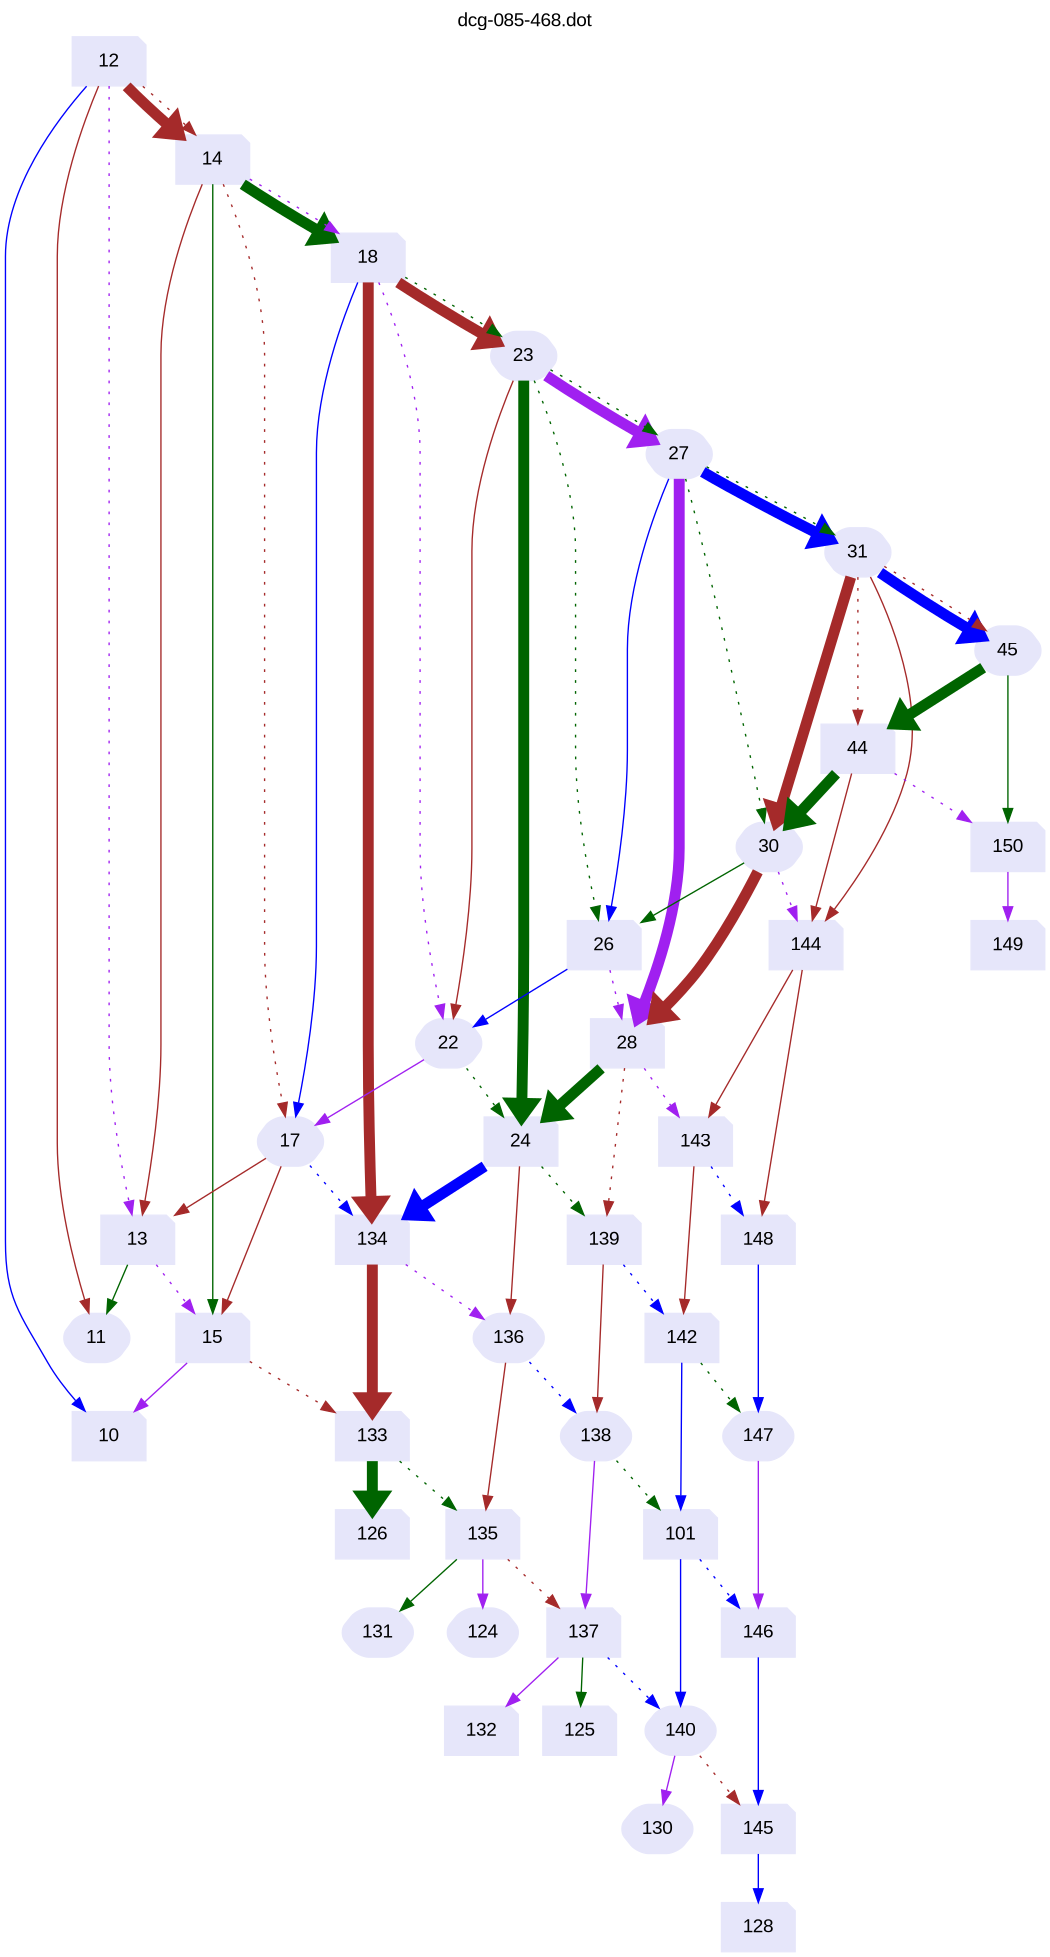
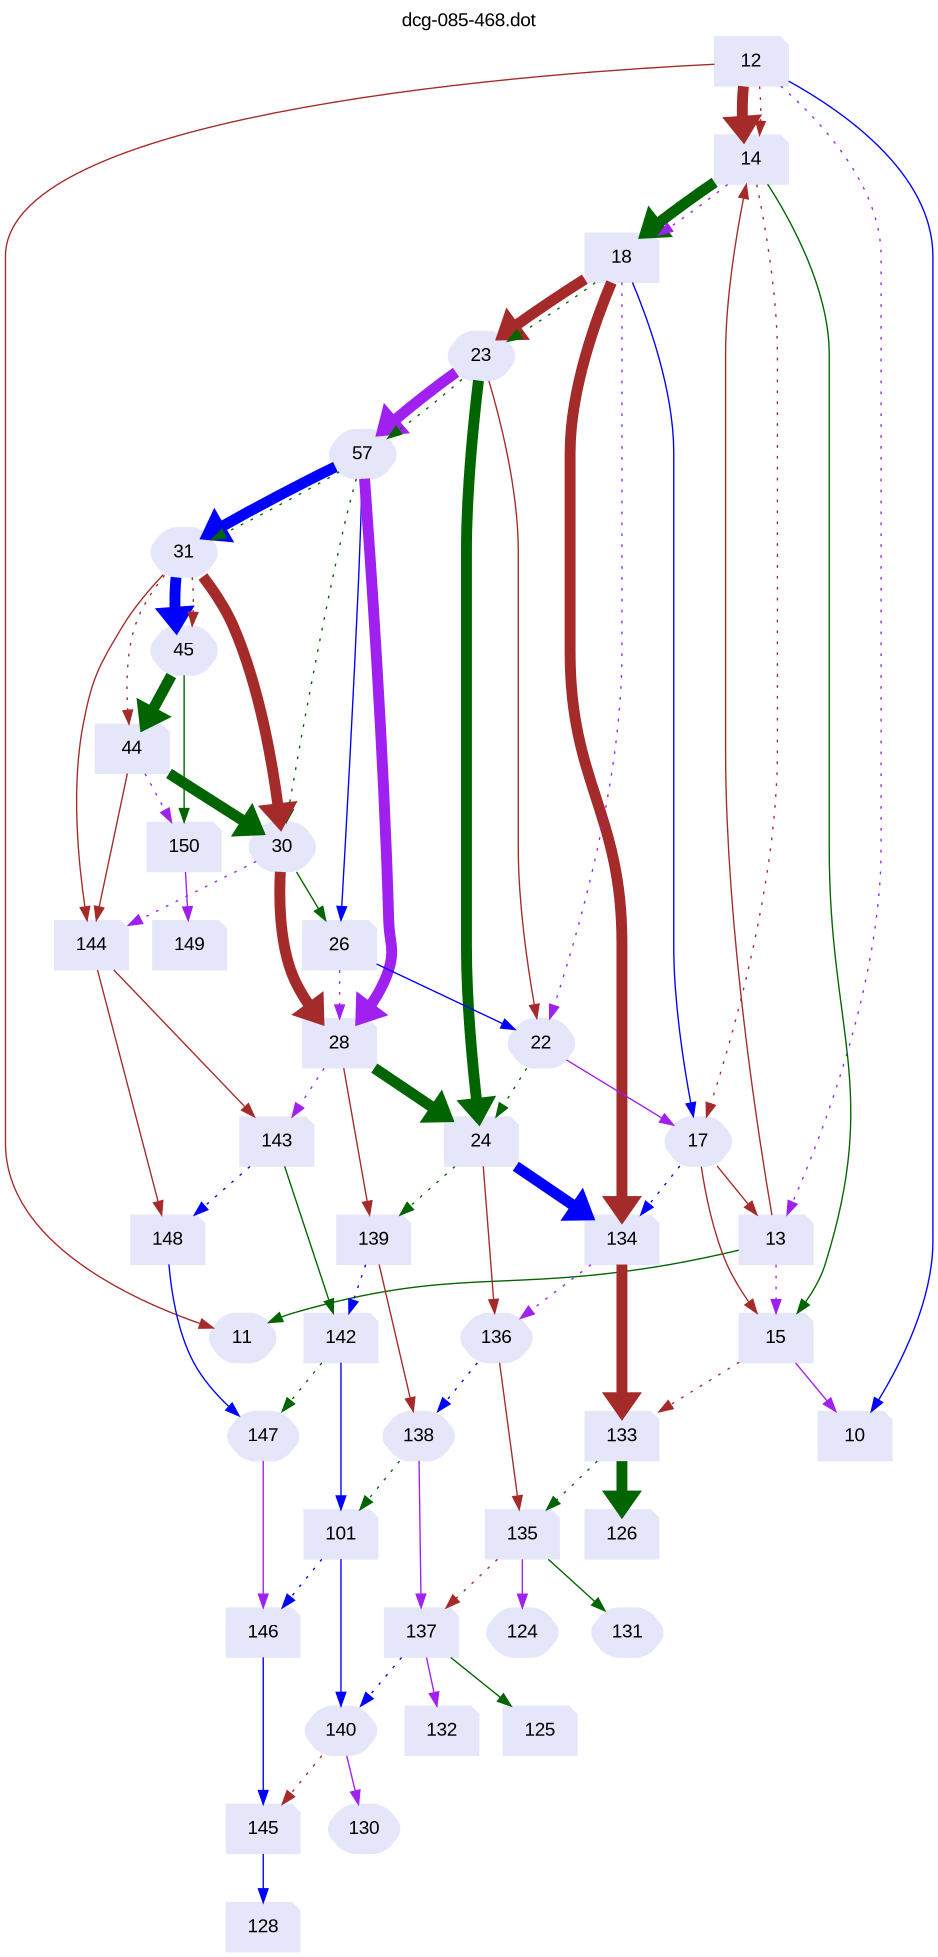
node "27": label "27" -> "57"
edge "23" -> "26": removed
edge "14" -> "13": reversed
edge "28" -> "139": style dotted -> solid
edge "143" -> "142": color brown -> darkgreen
